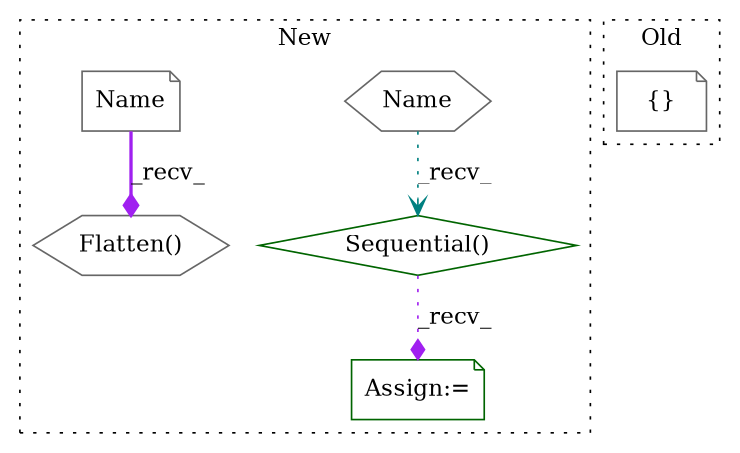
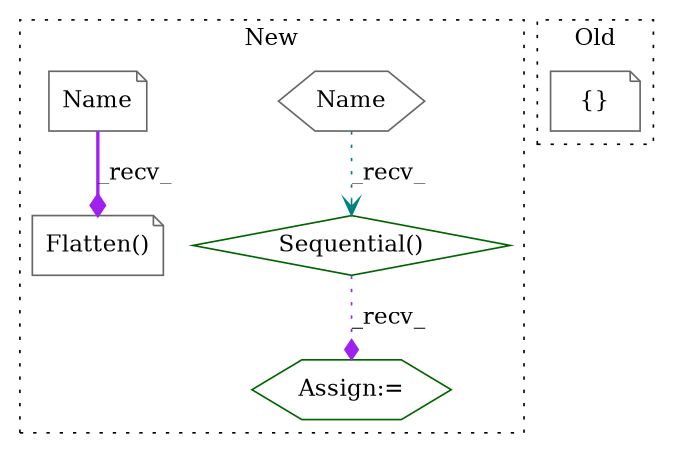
node "Flatten()": shape hexagon -> note
node "Assign:=": shape note -> hexagon
